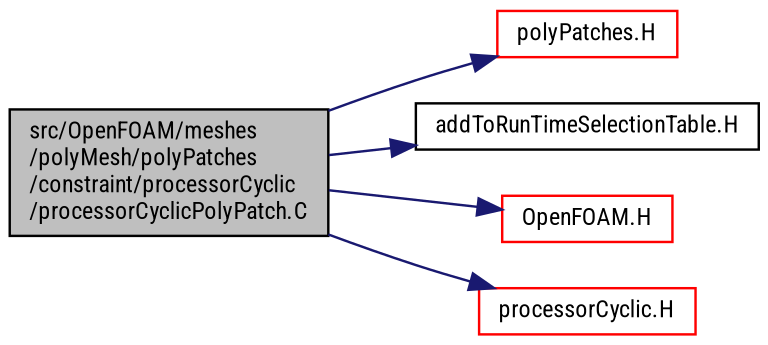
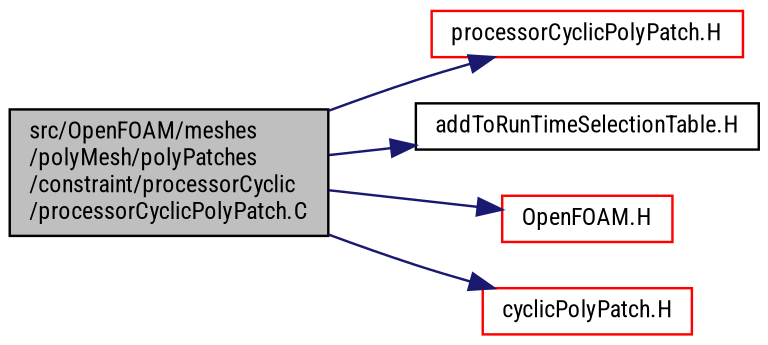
node "polyPatches.H": label "polyPatches.H" -> "processorCyclicPolyPatch.H"
node "processorCyclic.H": label "processorCyclic.H" -> "cyclicPolyPatch.H"
